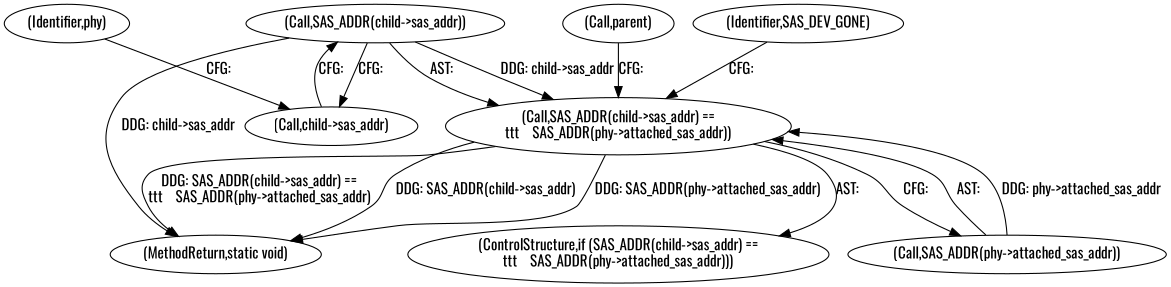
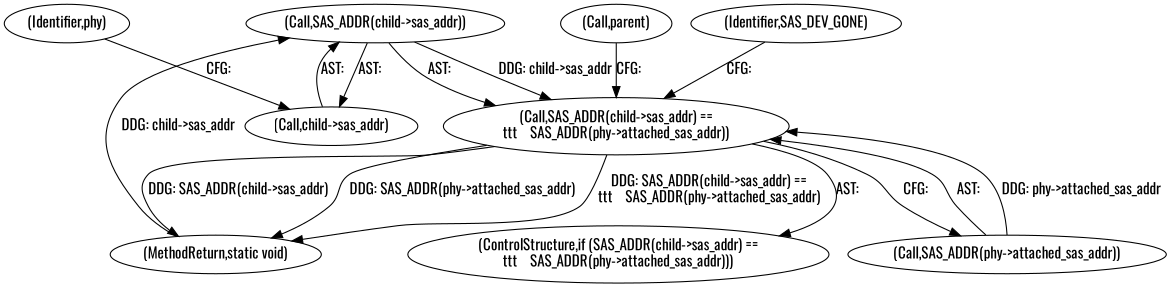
edge "(Call,child->sas_addr)" -> "(Call,SAS_ADDR(child->sas_addr))": label "CFG: " -> "AST: "
edge "(Call,SAS_ADDR(child->sas_addr))" -> "(Call,child->sas_addr)": label "CFG: " -> "AST: "
edge "(Call,SAS_ADDR(child->sas_addr))" -> "(MethodReturn,static void)": reversed
